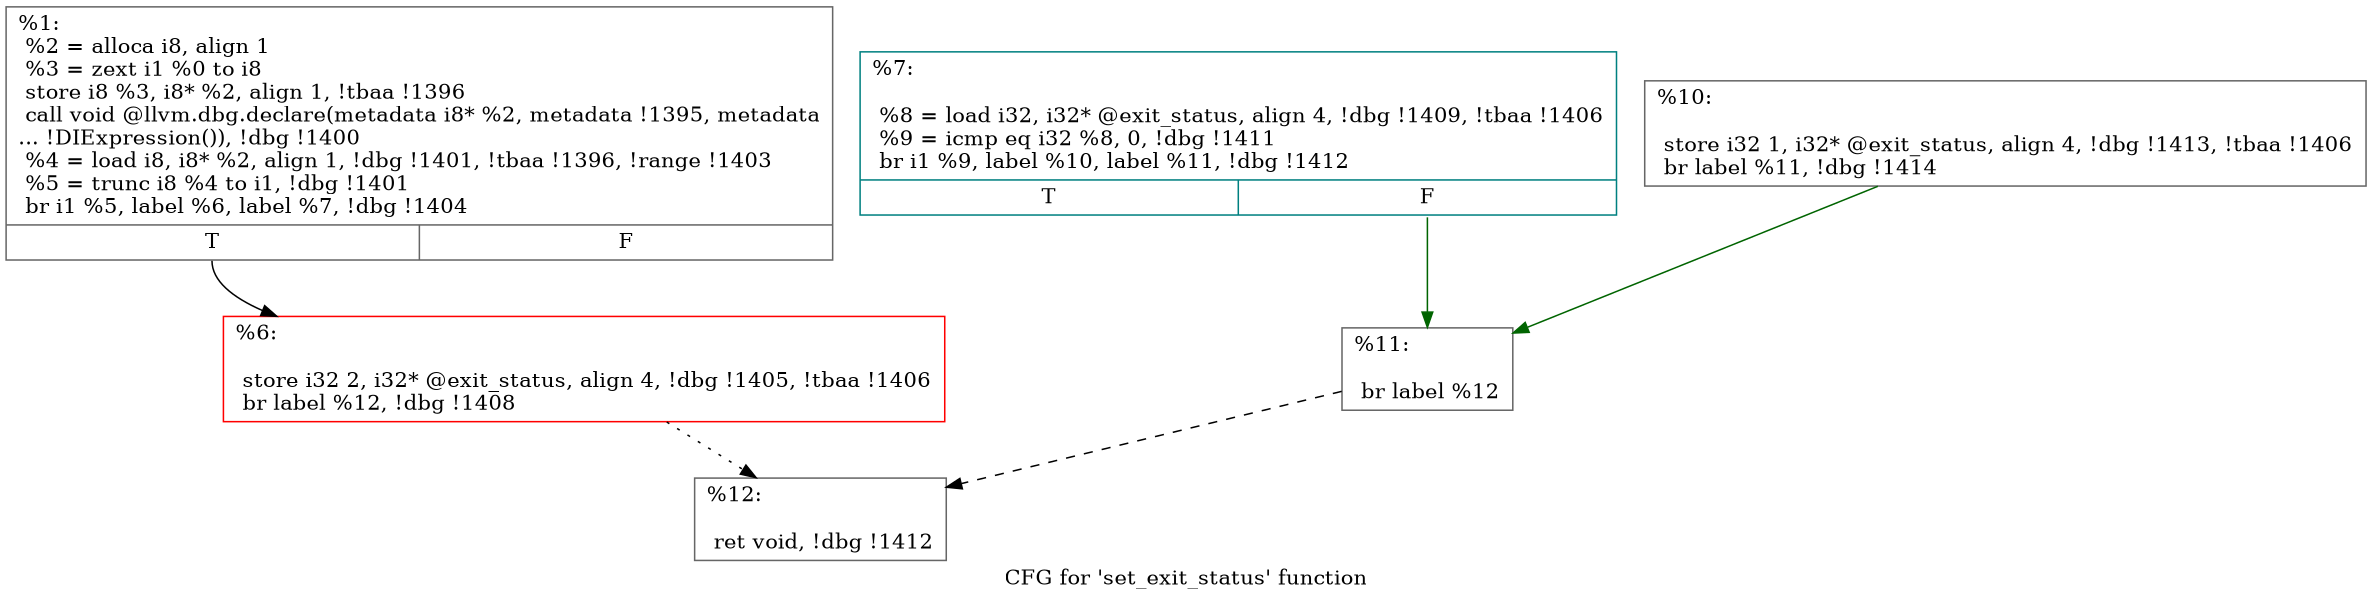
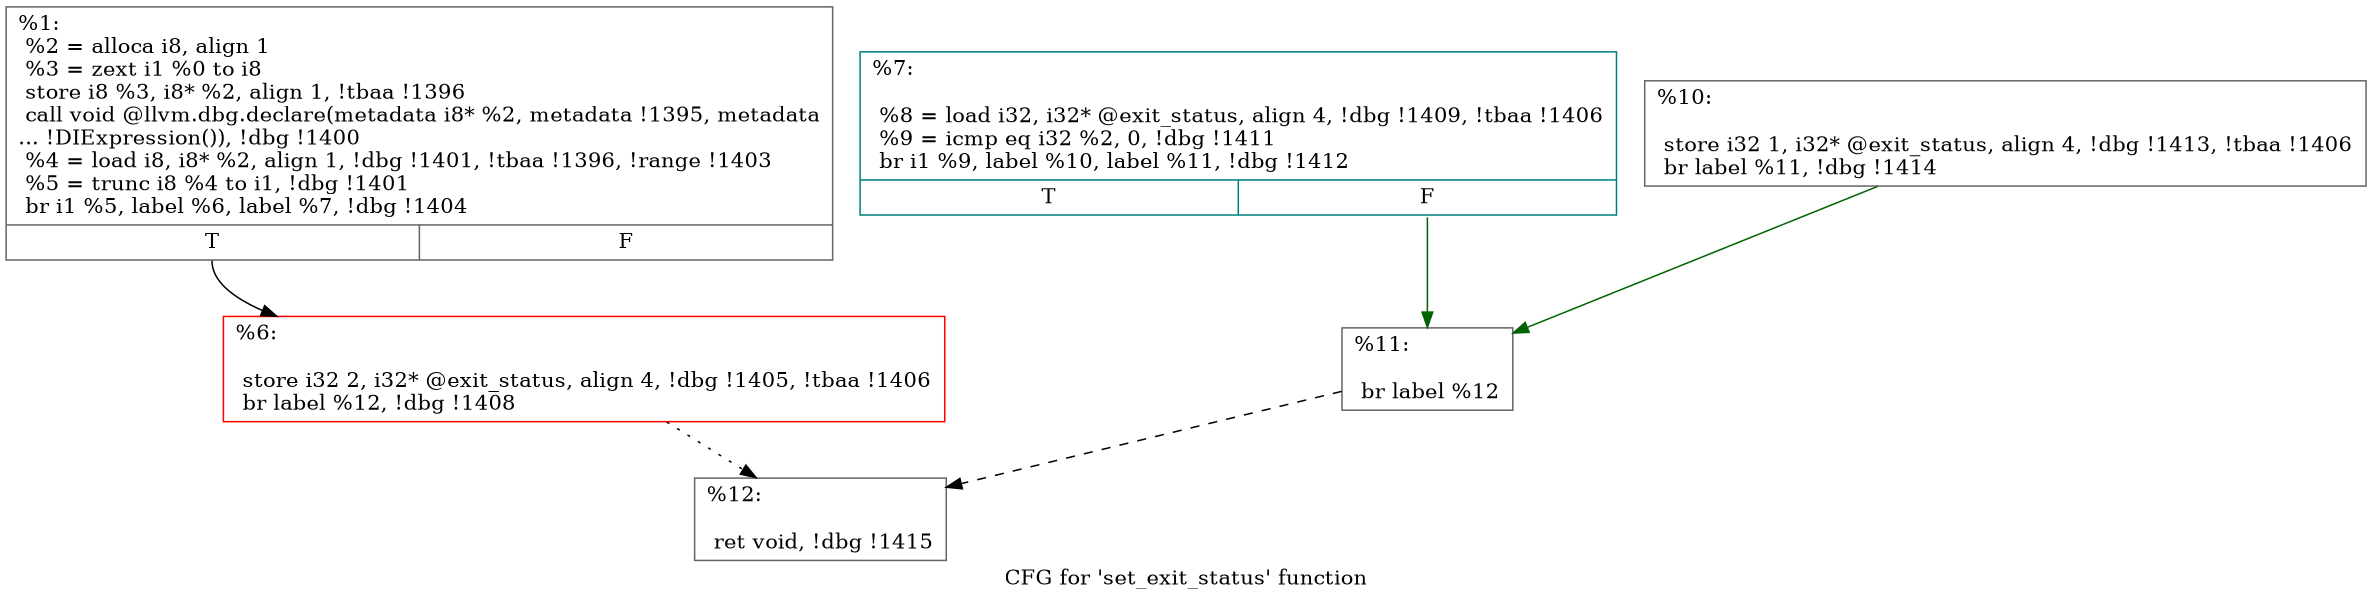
node "%7:": text "%9 = icmp eq i32 %8, 0, !dbg !1411" -> "%9 = icmp eq i32 %2, 0, !dbg !1411"
node "%12:": text "ret void, !dbg !1412" -> "ret void, !dbg !1415"
